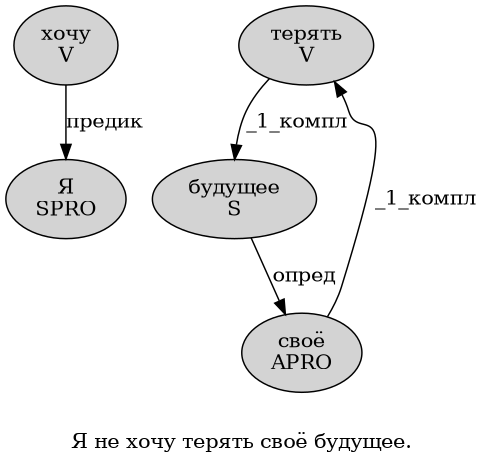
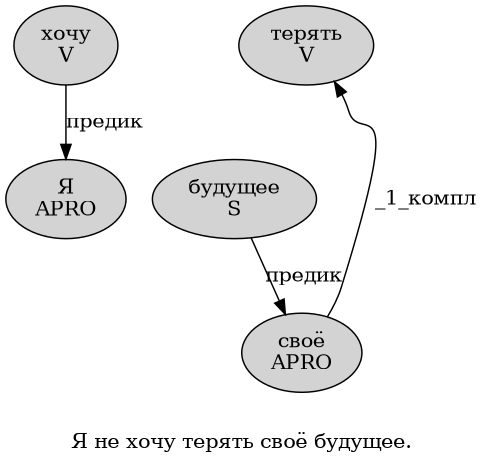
edge "терять V" -> "будущее S": removed, label "_1_компл"
node "Я SPRO": label "Я SPRO" -> "Я APRO"
edge "будущее S" -> "своё APRO": label "опред" -> "предик"
